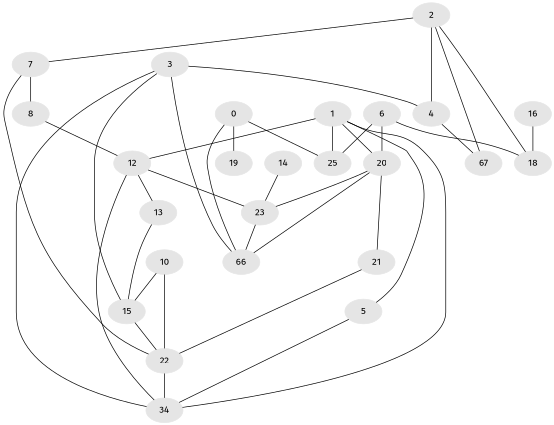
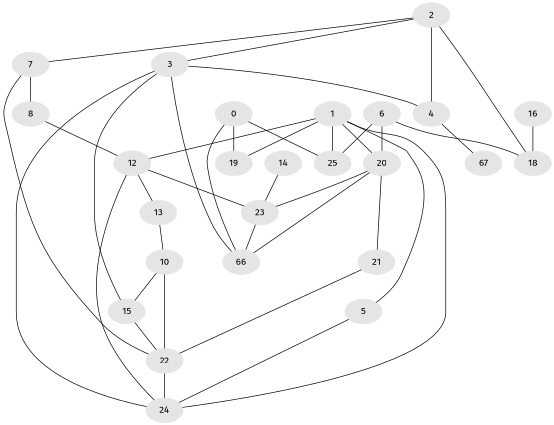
edge "2" -- "67": now "2" -- "3"
edge "1" -- "19": added
edge "13" -- "15": now "13" -- "10"
node "34": label "34" -> "24"
